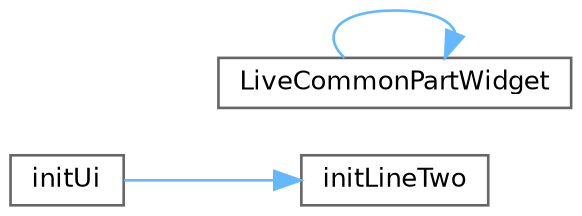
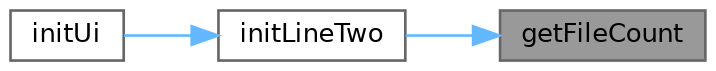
node "getFileCount": added
node "LiveCommonPartWidget": removed
